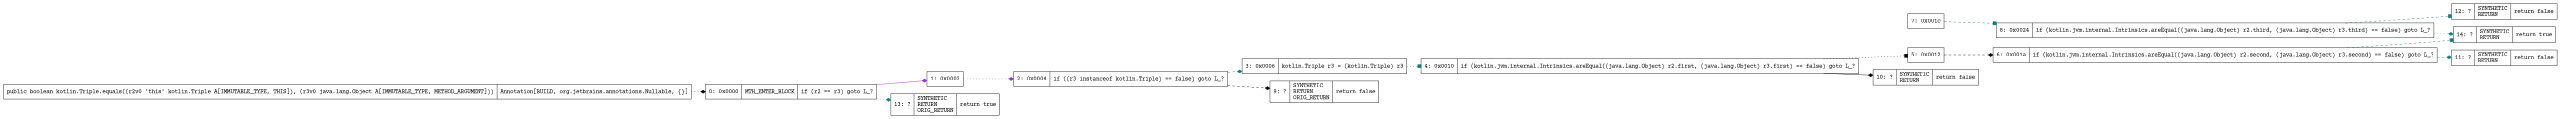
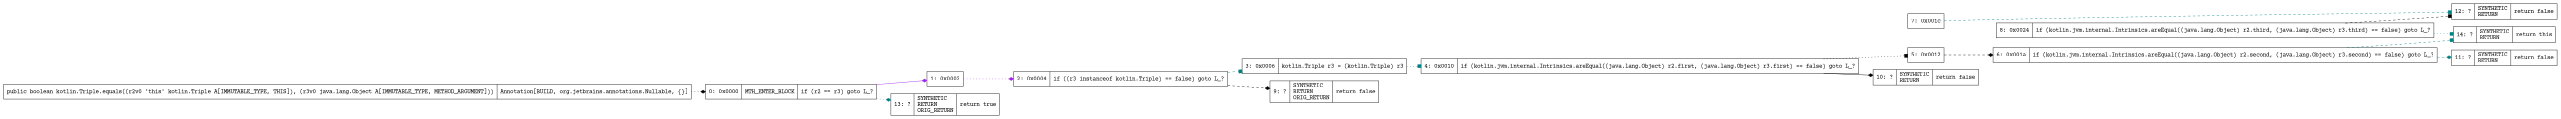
edge "8: 0x0024" -> "12: ?": color teal -> black
edge "7: 0x001c" -> "8: 0x0024": now "7: 0x001c" -> "12: ?"
edge "8: 0x0024" -> "14: ?": arrowhead diamond -> box
node "14: ?": text "return true" -> "return this"
edge "2: 0x0004" -> "3: 0x0006": arrowhead diamond -> box
